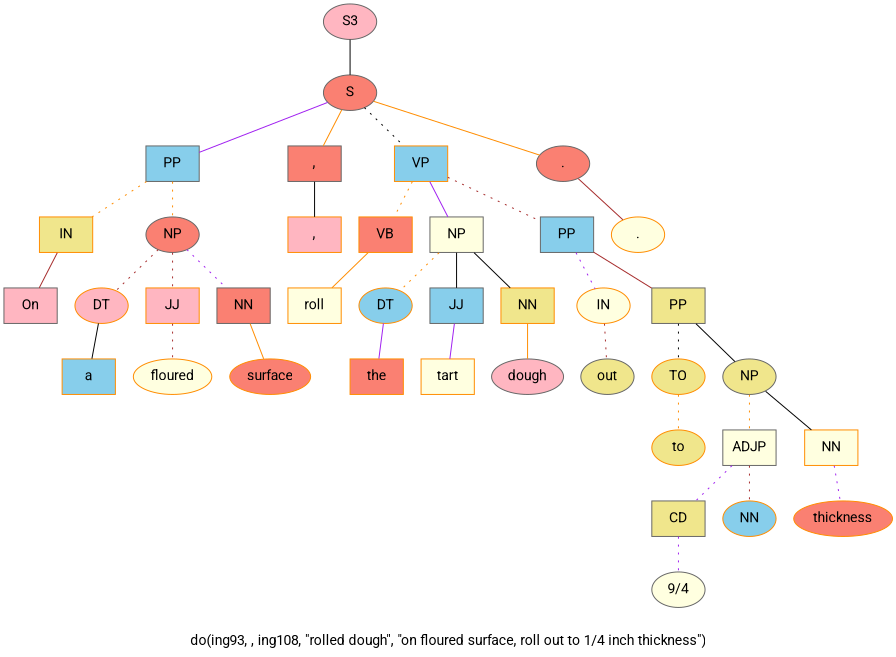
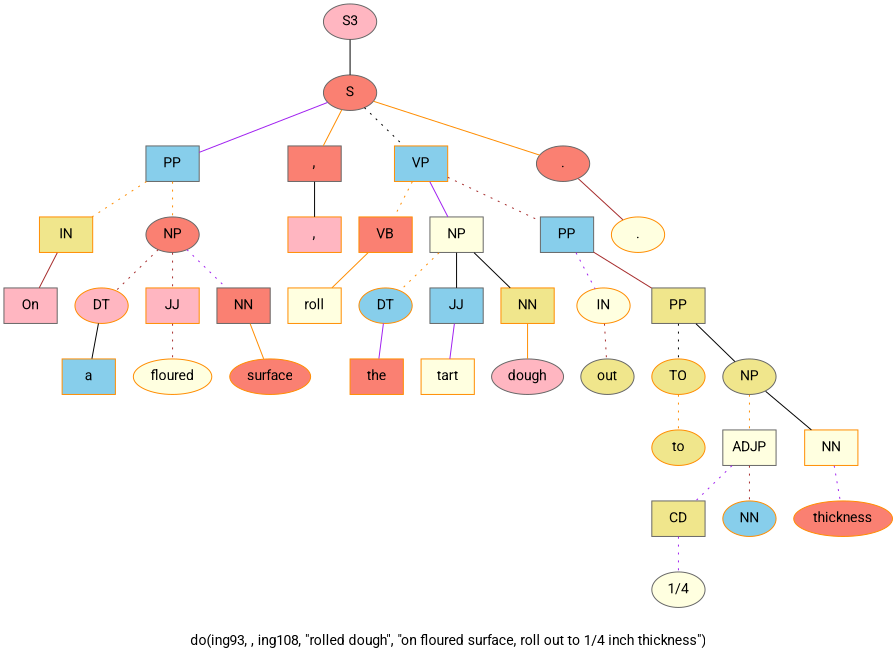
node "9/4": label "9/4" -> "1/4"
